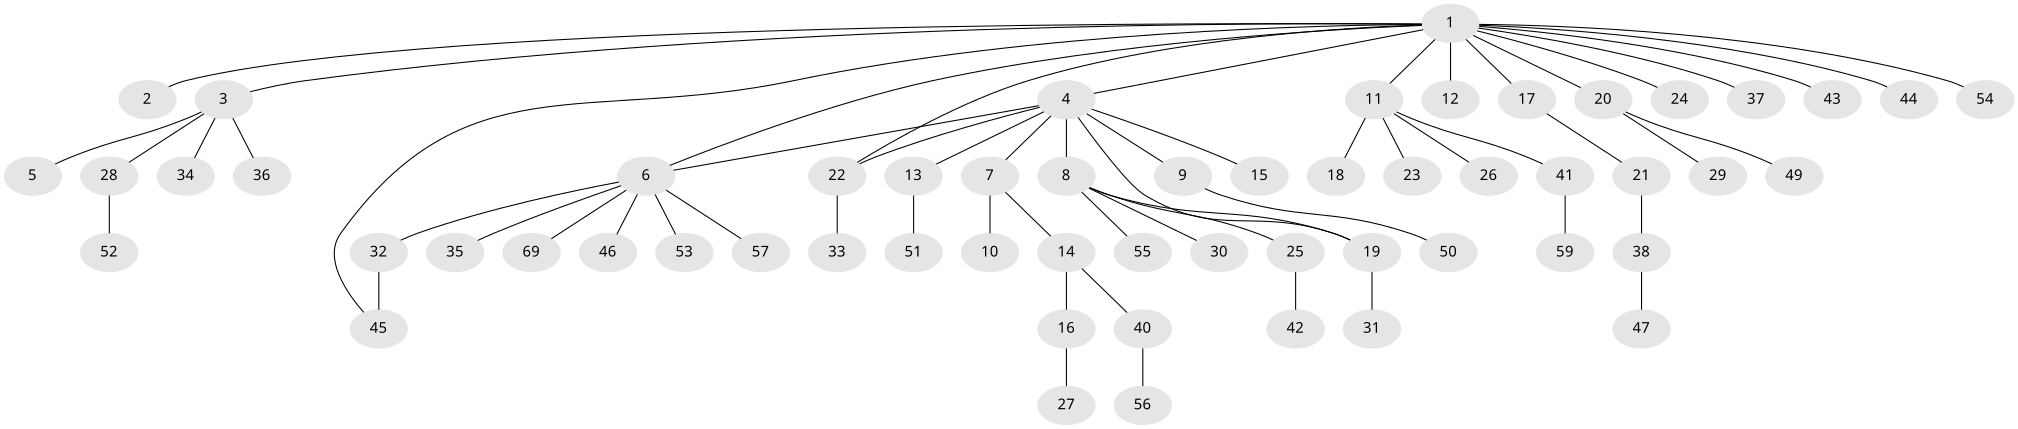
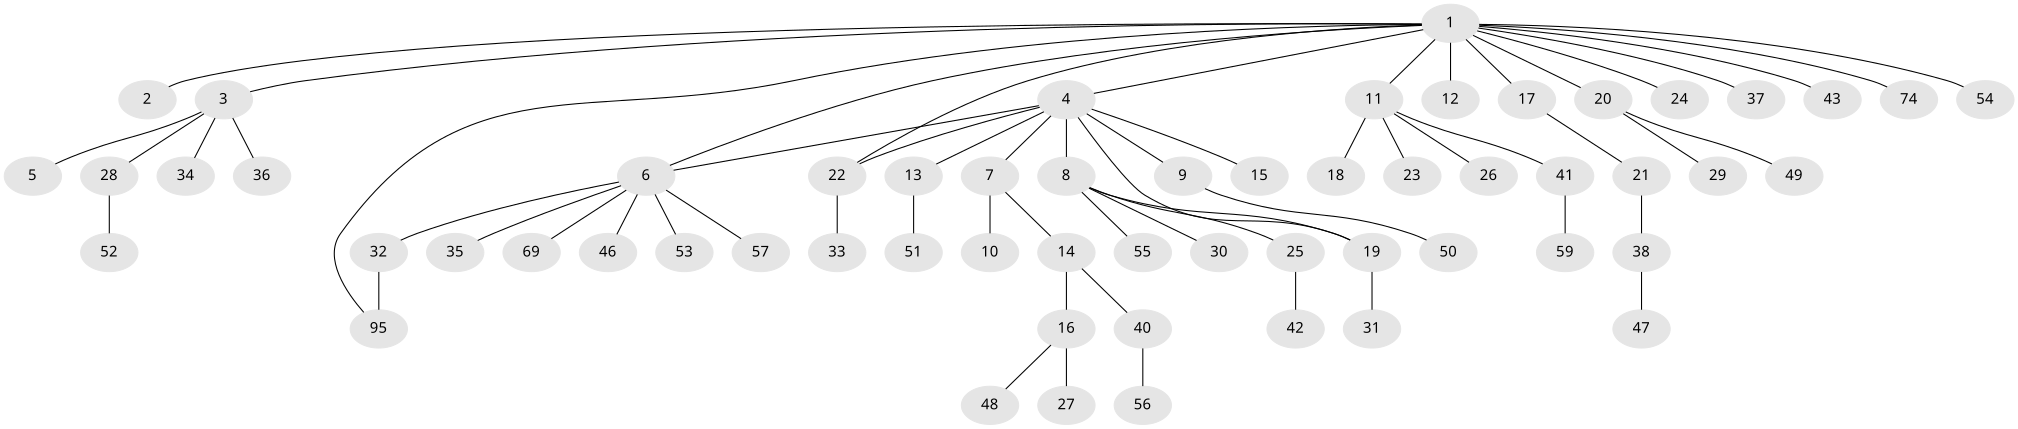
node "44": label "44" -> "74"
node "45": label "45" -> "95"
node "48": added
